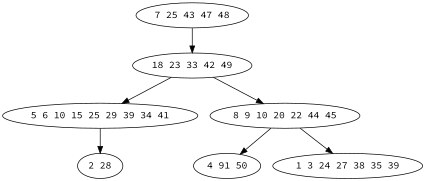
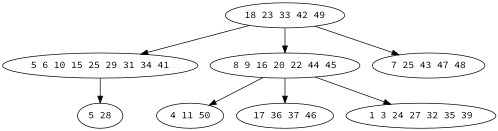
edge "7 25 43 47 48" -> "18 23 33 42 49": reversed
node "5 6 10 15 25 29 39 34 41": label "5 6 10 15 25 29 39 34 41" -> "5 6 10 15 25 29 31 34 41"
node "17 36 37 46": added
node "8 9 10 20 22 44 45": label "8 9 10 20 22 44 45" -> "8 9 16 20 22 44 45"
node "2 28": label "2 28" -> "5 28"
node "4 91 50": label "4 91 50" -> "4 11 50"
node "1 3 24 27 38 35 39": label "1 3 24 27 38 35 39" -> "1 3 24 27 32 35 39"
